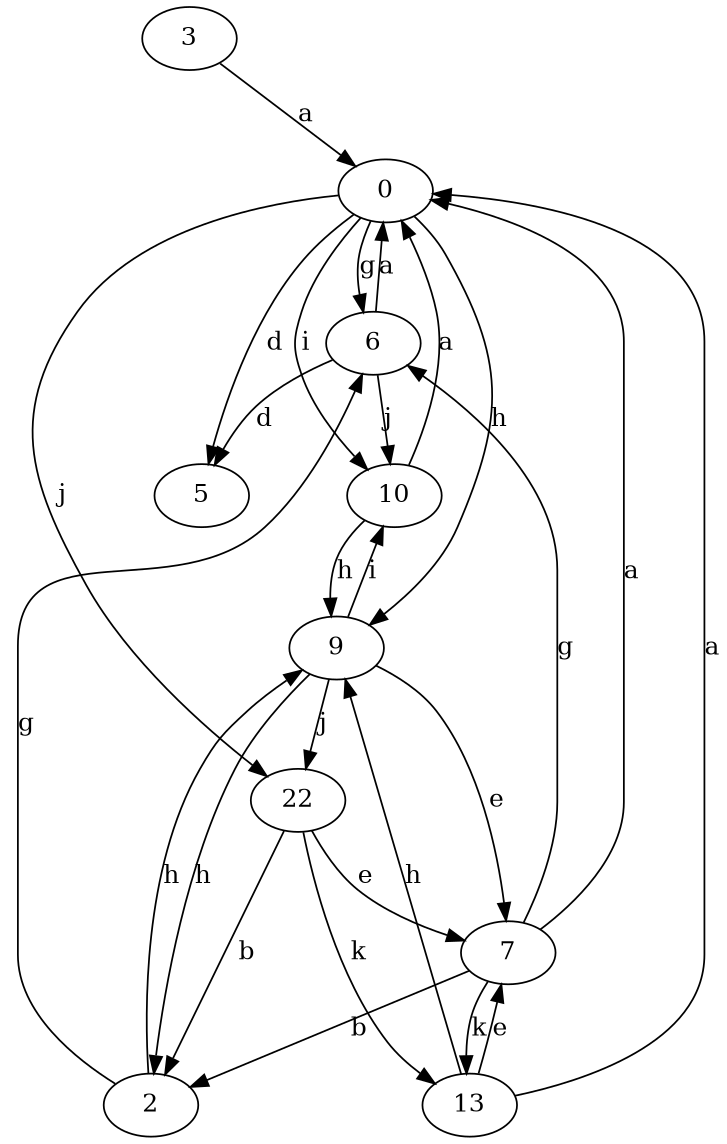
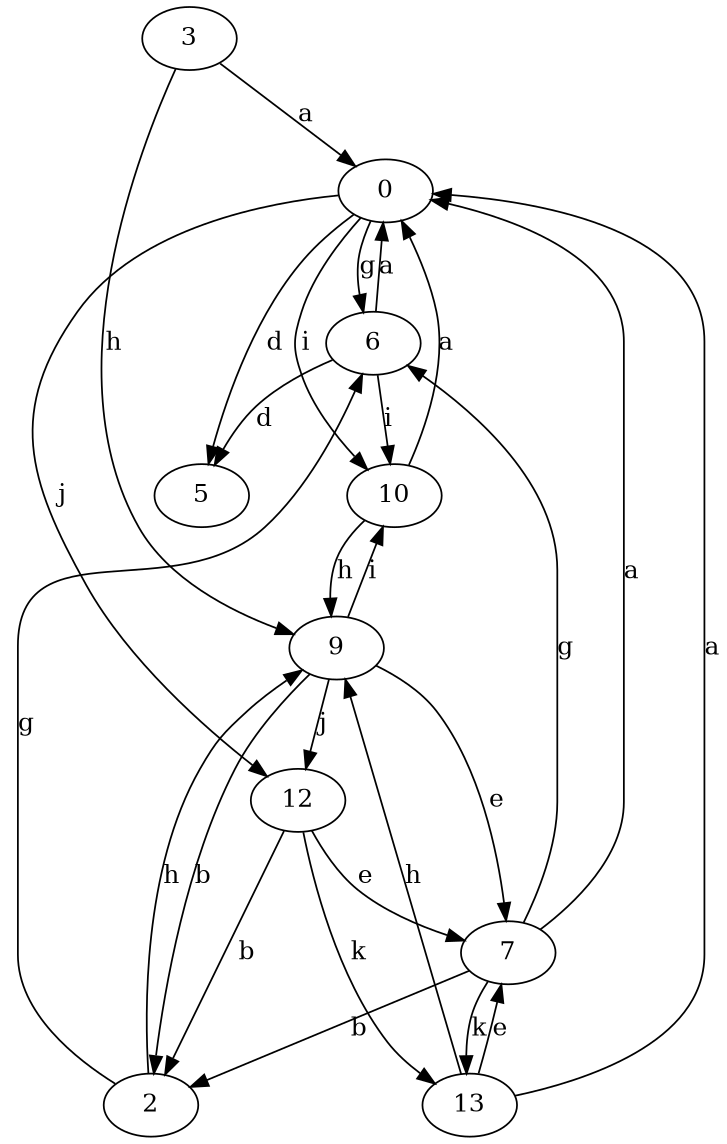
edge "0" -> "9": now "3" -> "9"
edge "6" -> "10": label "j" -> "i"
node "22": label "22" -> "12"
edge "9" -> "2": label "h" -> "b"
